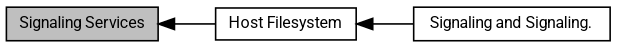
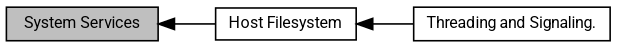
node "Signaling Services": label "Signaling Services" -> "System Services"
node "Signaling and Signaling.": label "Signaling and Signaling." -> "Threading and Signaling."
